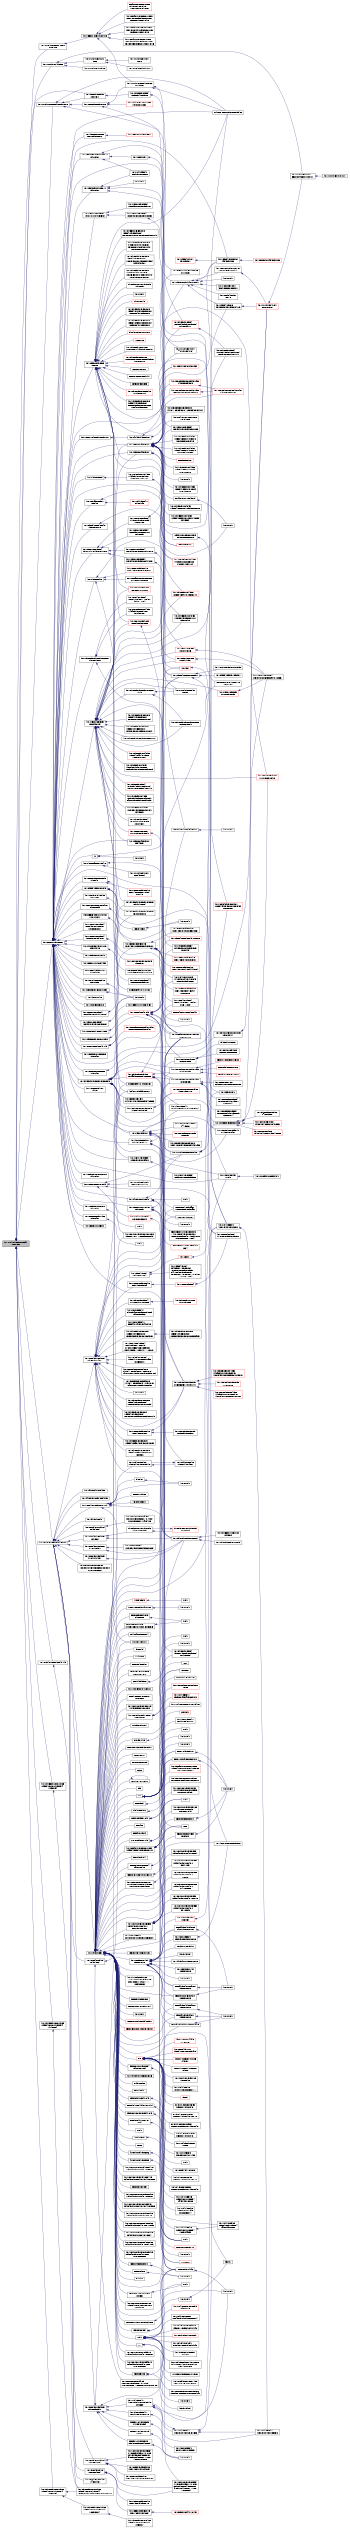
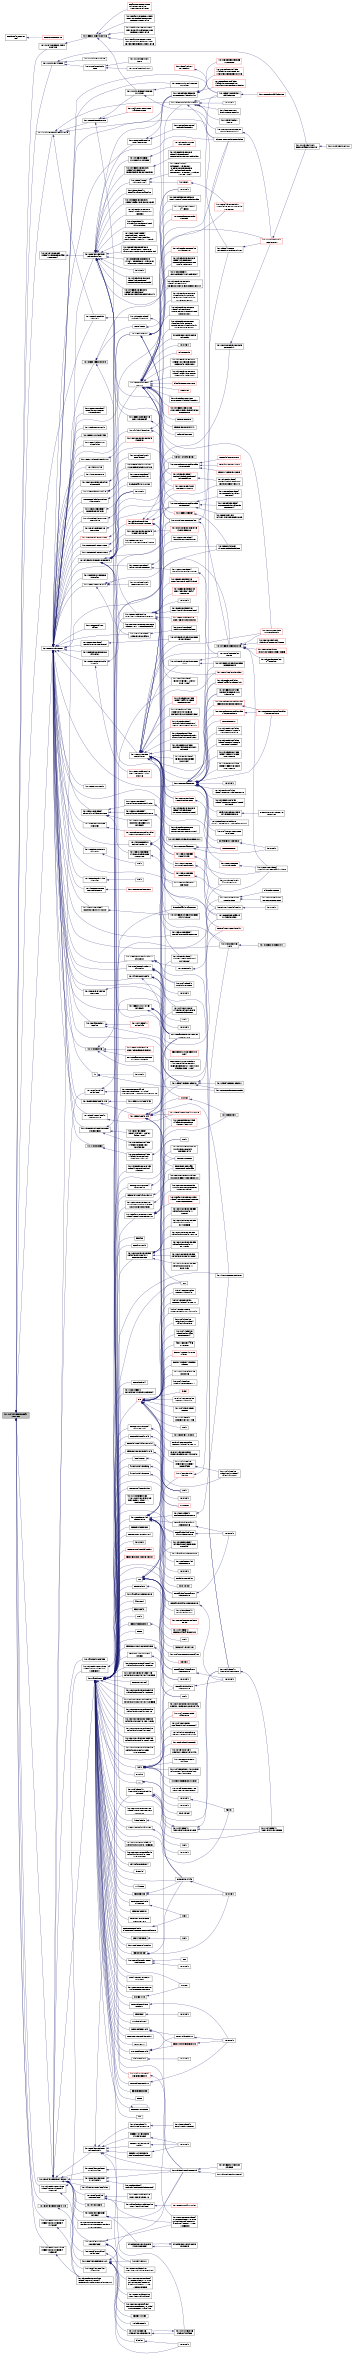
edge "BOOST_FUSION_DEFINE _STRUCT" -> "io": now "hpx::error_code::error_code" -> "io"
node "hpx::start_active_counters": color black -> red
edge "hpx::plugins::parcel ::detail::message_buffer ::operator()" -> "hpx::applier::register _thread_nullary": reversed
node "throttle::server::throttle ::suspend": color red -> black
node "init_globals": color red -> black
node "test_create_single _instance_non_copyable_arg": label "test_create_single _instance_non_copyable_arg" -> "test_create_single _instance_inspector_copyable_arg"
node "test_void_direct_actions": color black -> red
edge "get_locality_server ::call" -> "hpx::find_here": removed
node "file_wrapper::~file _wrapper": color red -> black
node "hpx::parallel::v1:: detail::segmented_find": removed
node "arithmetics": label "arithmetics" -> "fibonacci"
node "hpx::util::get_executable _filename": label "hpx::util::get_executable _filename" -> "hpx::util::get_encode _filename"
node "hpx::agas::addressing _service::bind_local": label "hpx::agas::addressing _service::bind_local" -> "hpx::distribution::addressing _service::bind_local"
